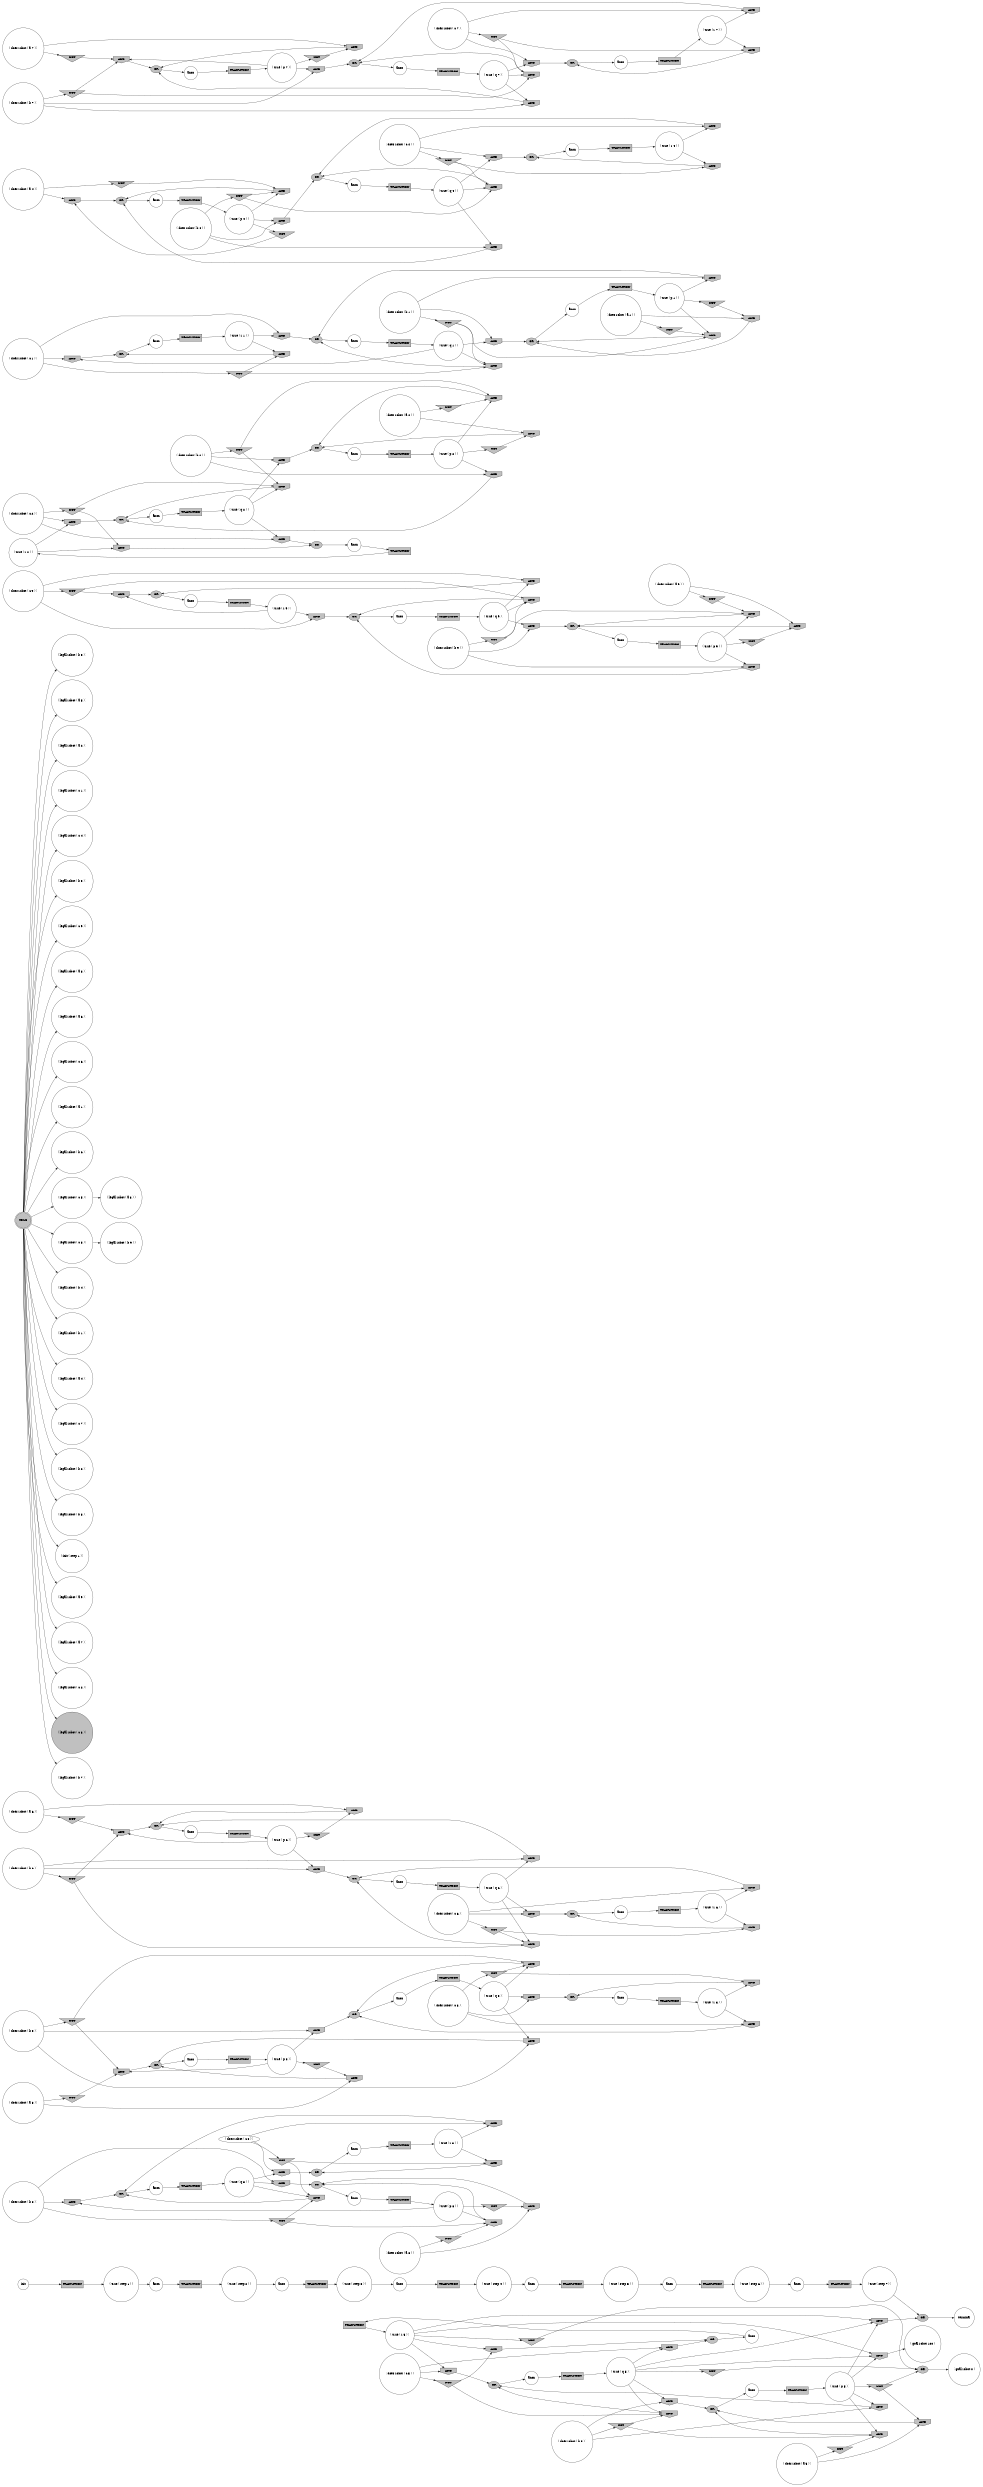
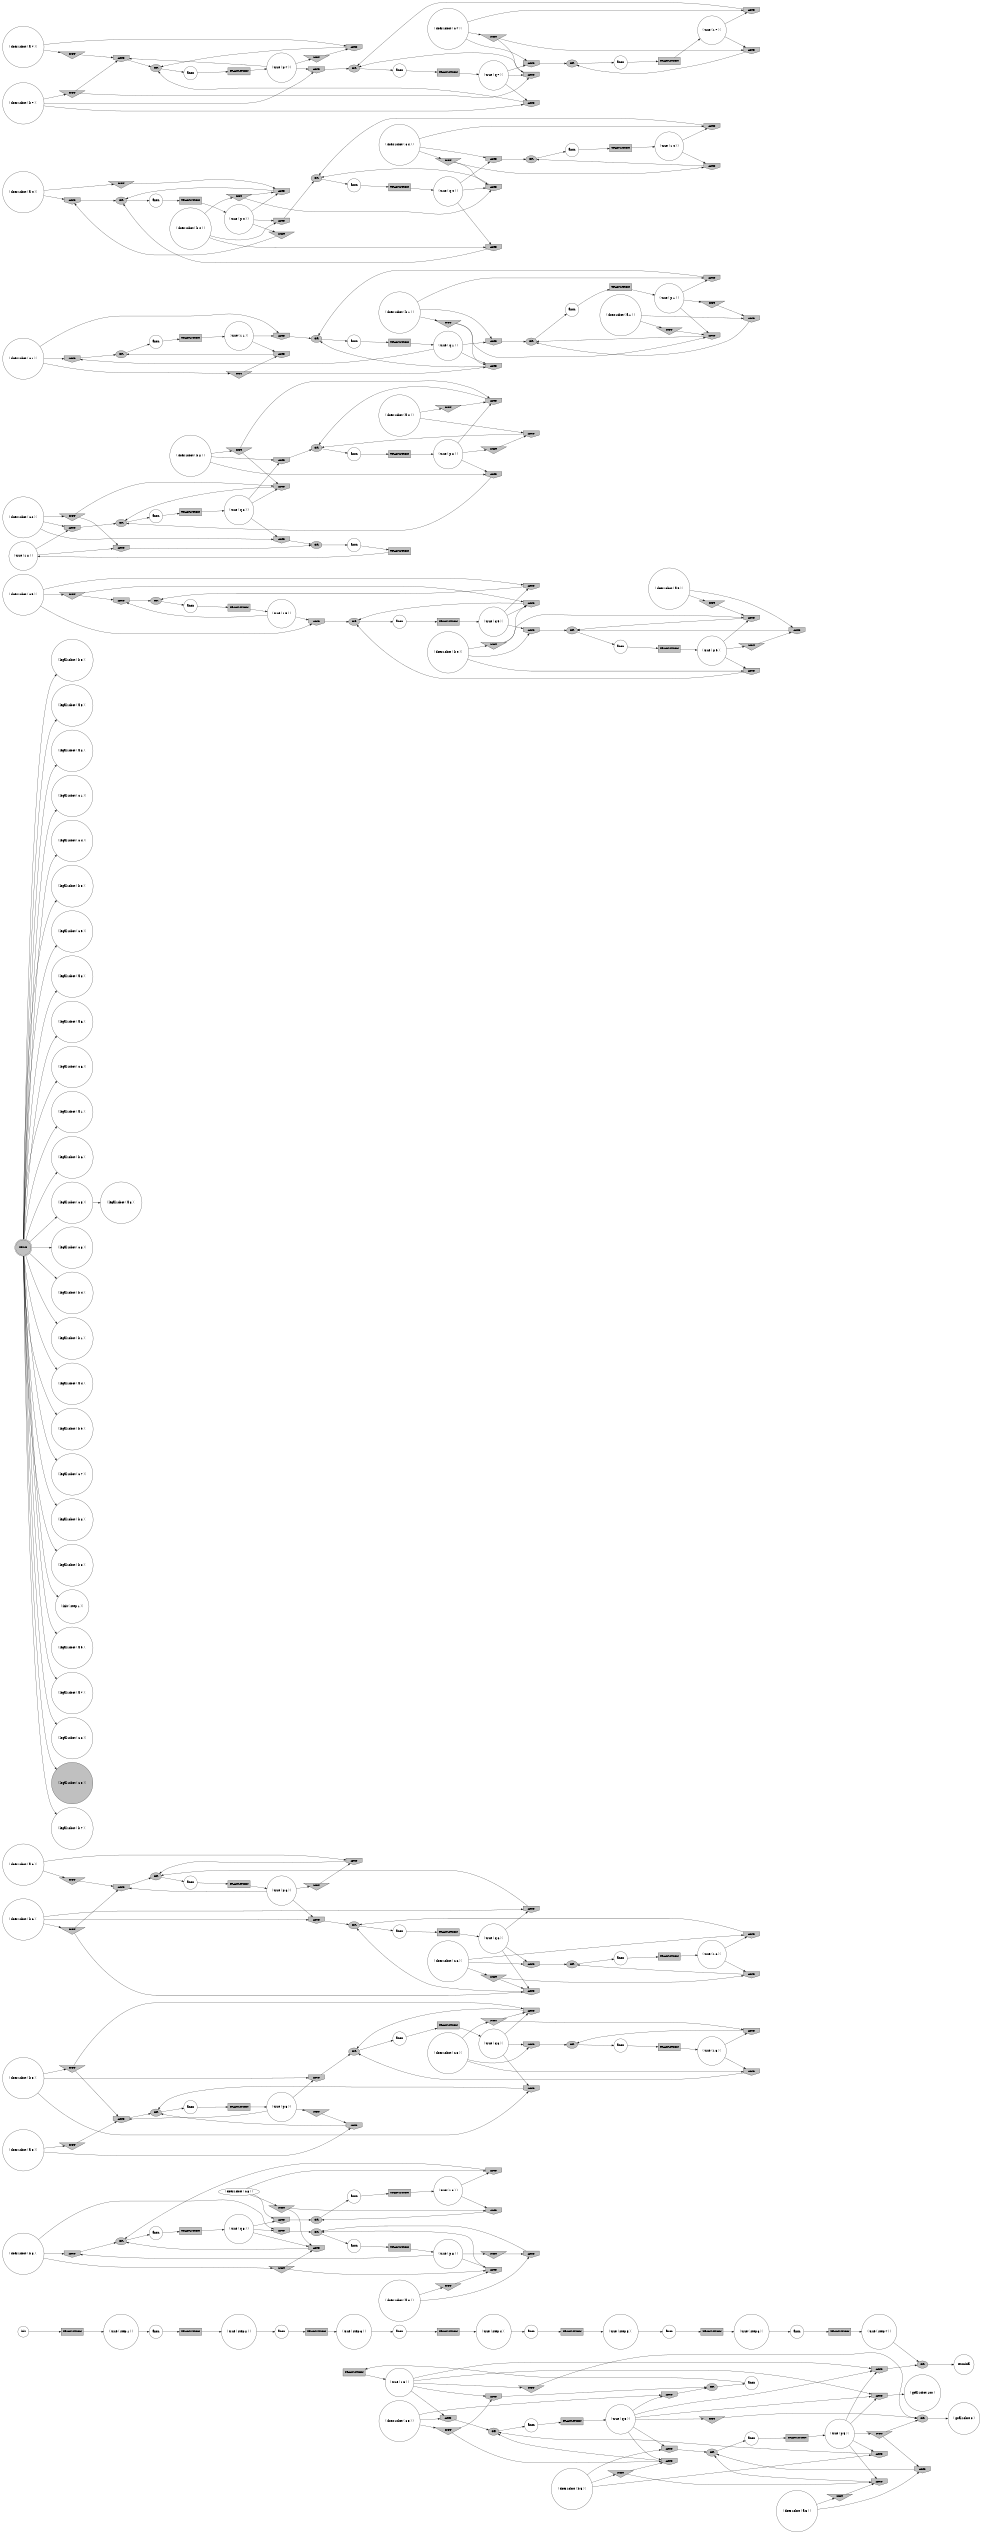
edge "( legal robot ( c 8 ) )" -> "( legal robot ( b 9 ) )": now "TRUE" -> "( legal robot ( b 9 ) )"
